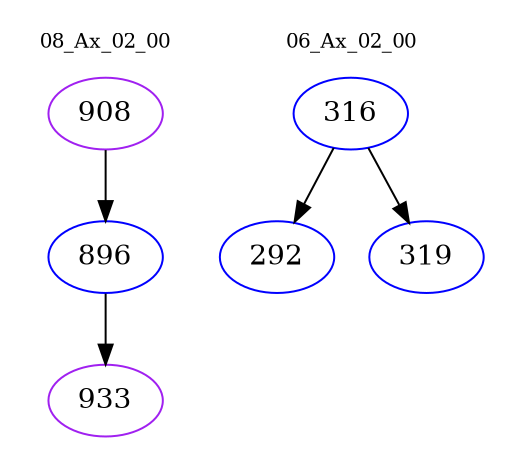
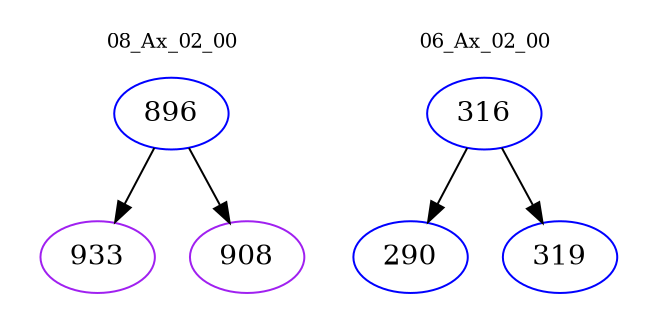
edge "908" -> "896": reversed
node "292": label "292" -> "290"
